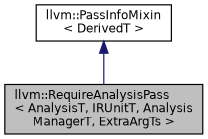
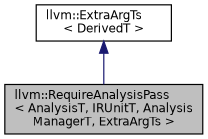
node "llvm::PassInfoMixin < DerivedT >": label "llvm::PassInfoMixin < DerivedT >" -> "llvm::ExtraArgTs < DerivedT >"
